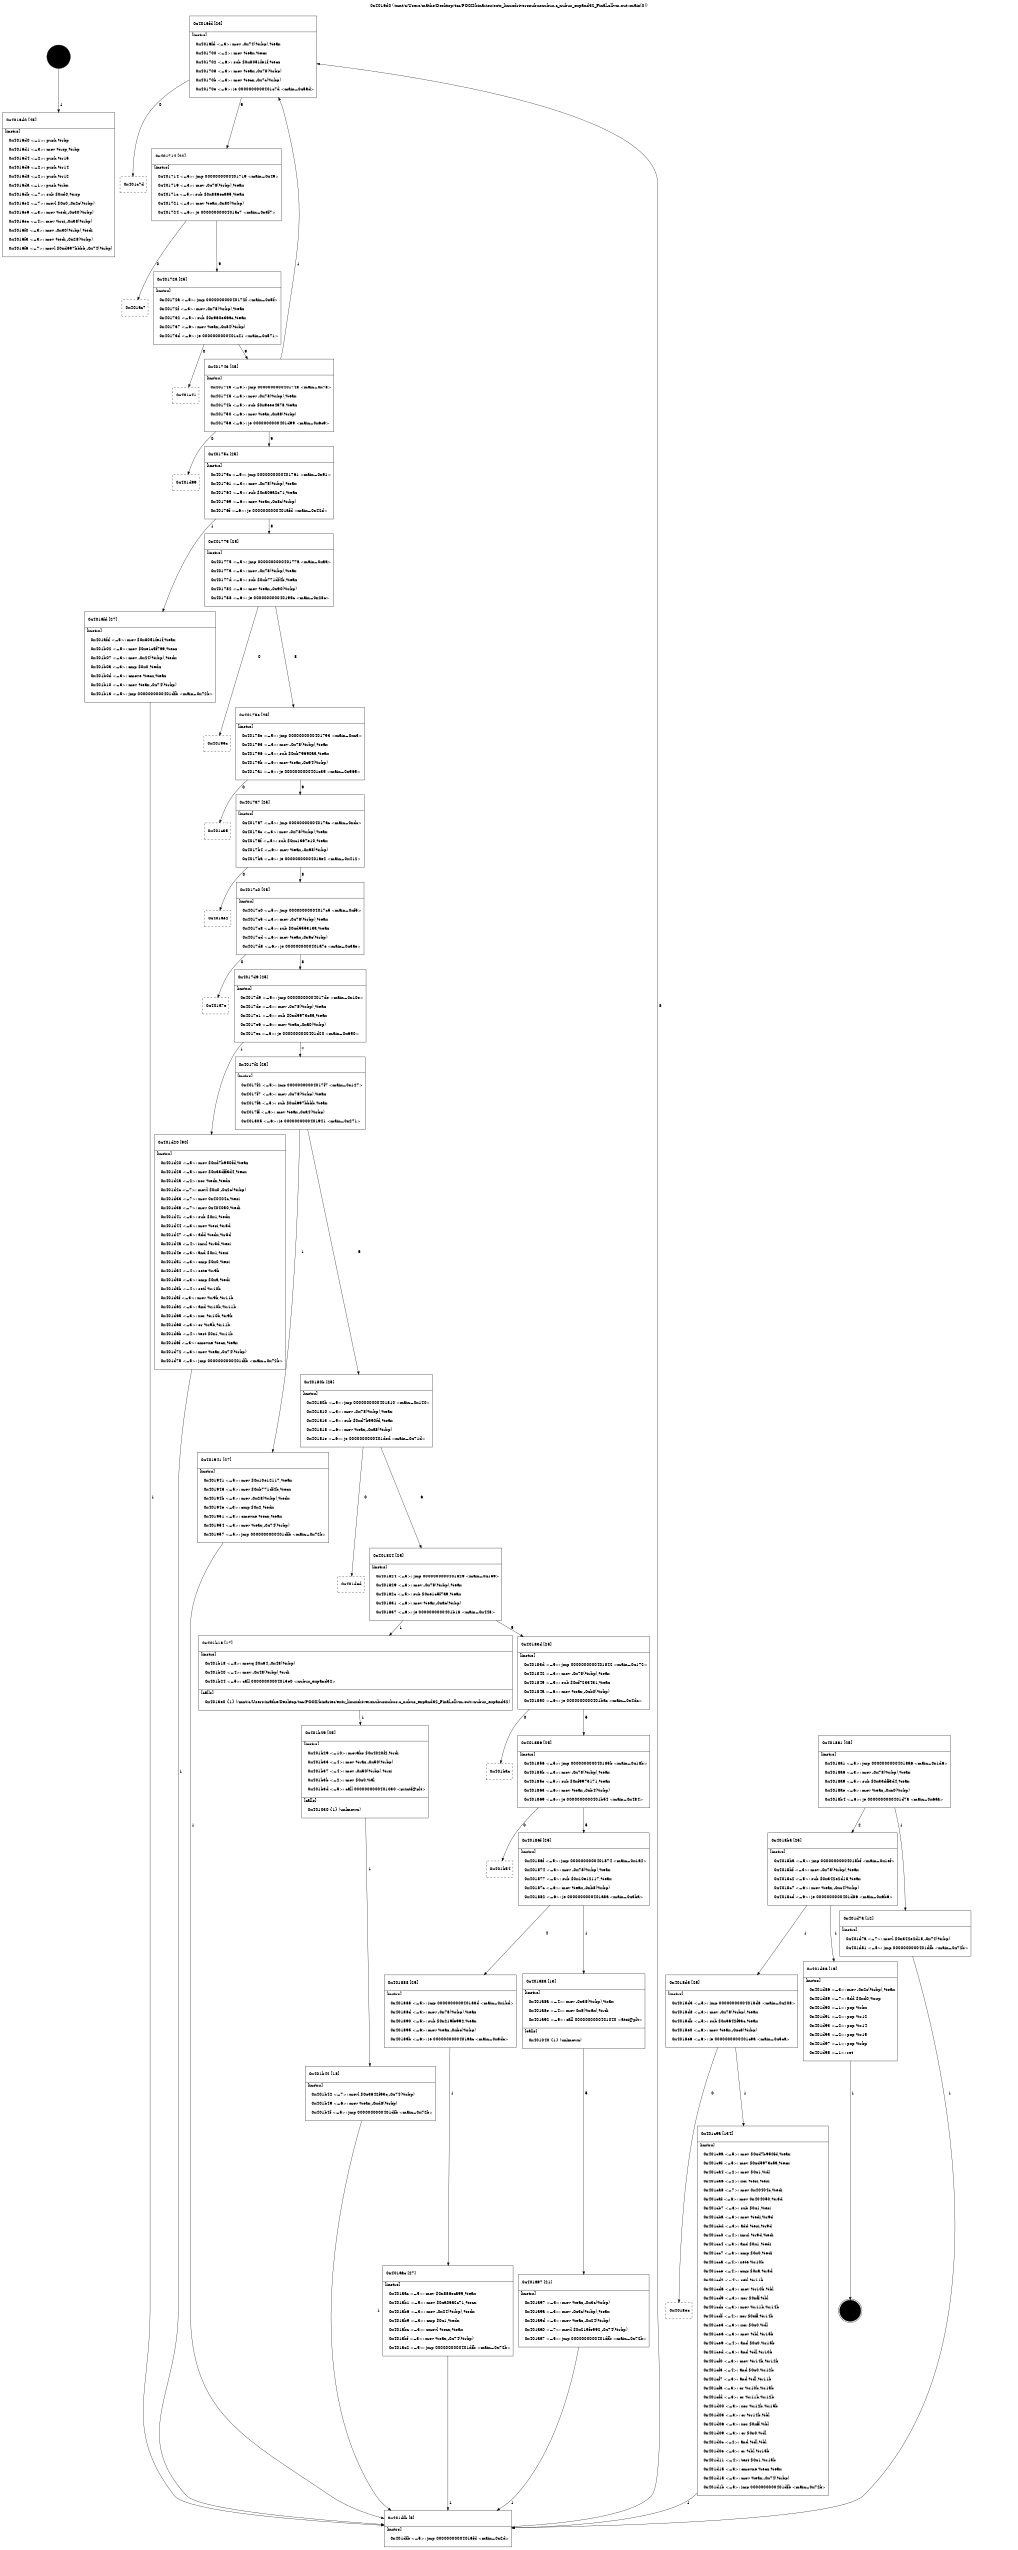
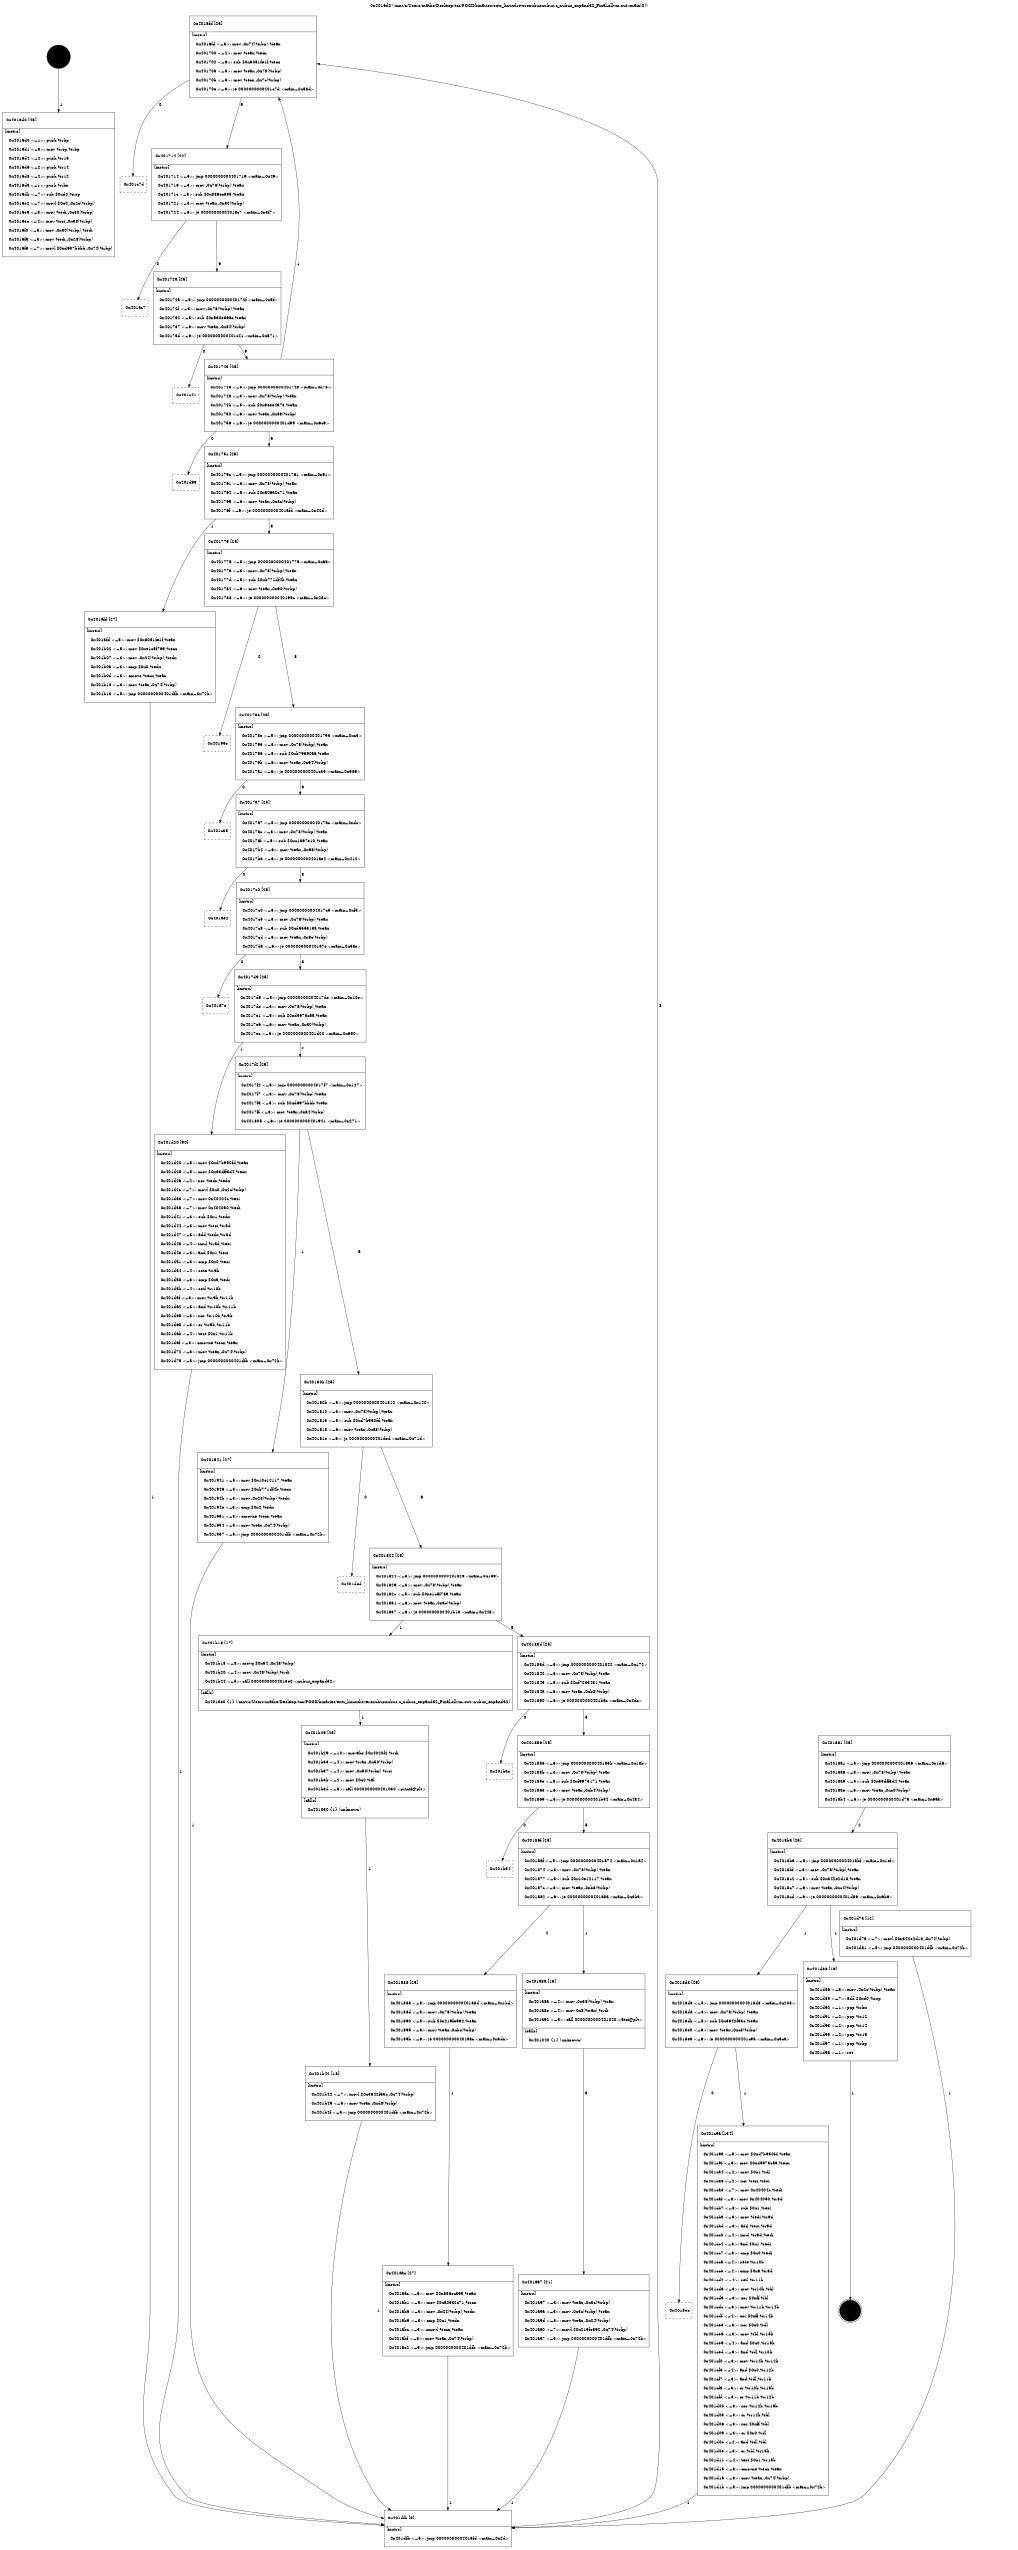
edge "0x4018a1 [25]" -> "0x401d7a [12]": removed, label "1"
